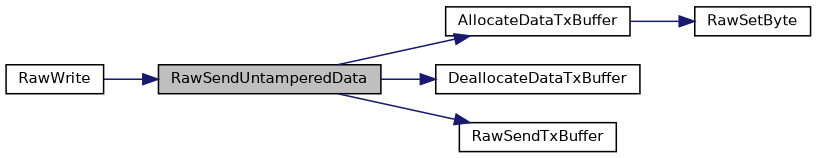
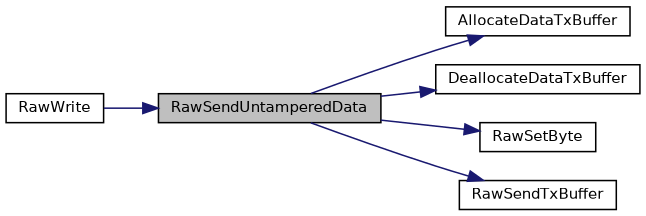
edge "AllocateDataTxBuffer" -> "RawSetByte": now "RawSendUntamperedData" -> "RawSetByte"
